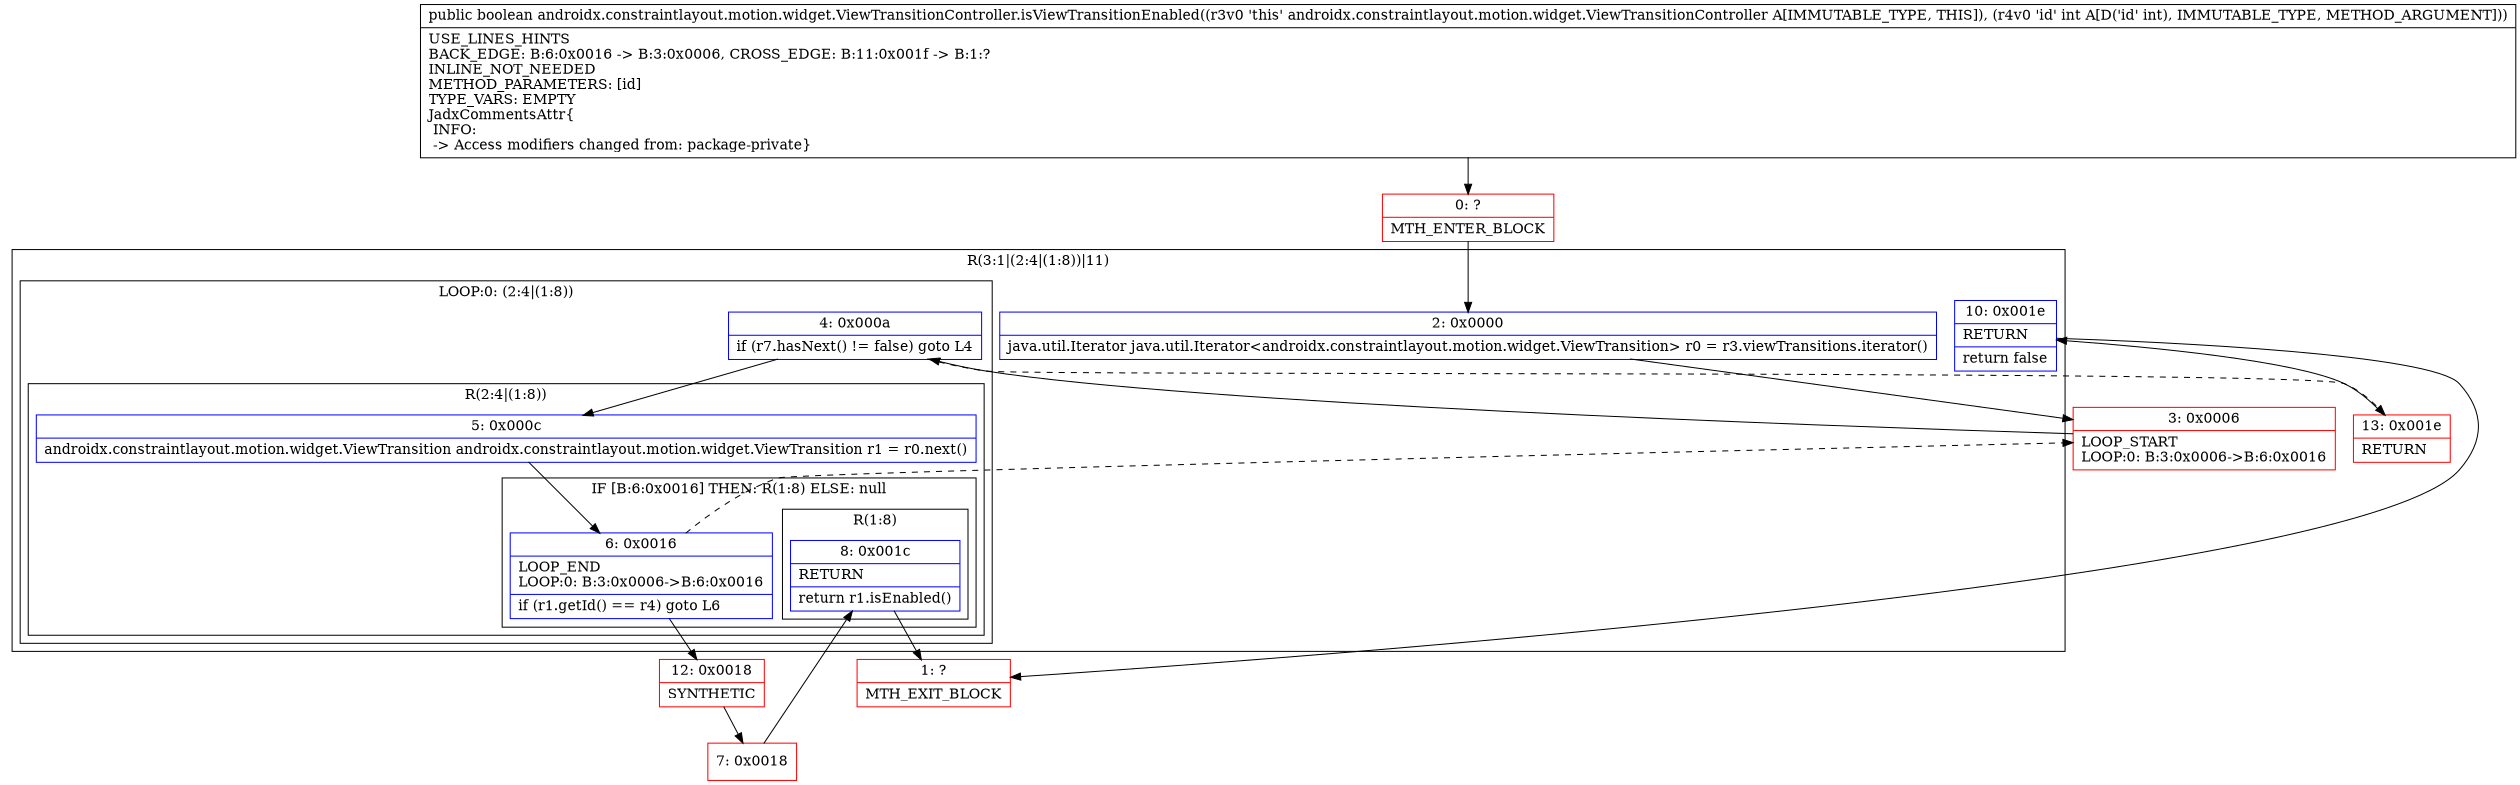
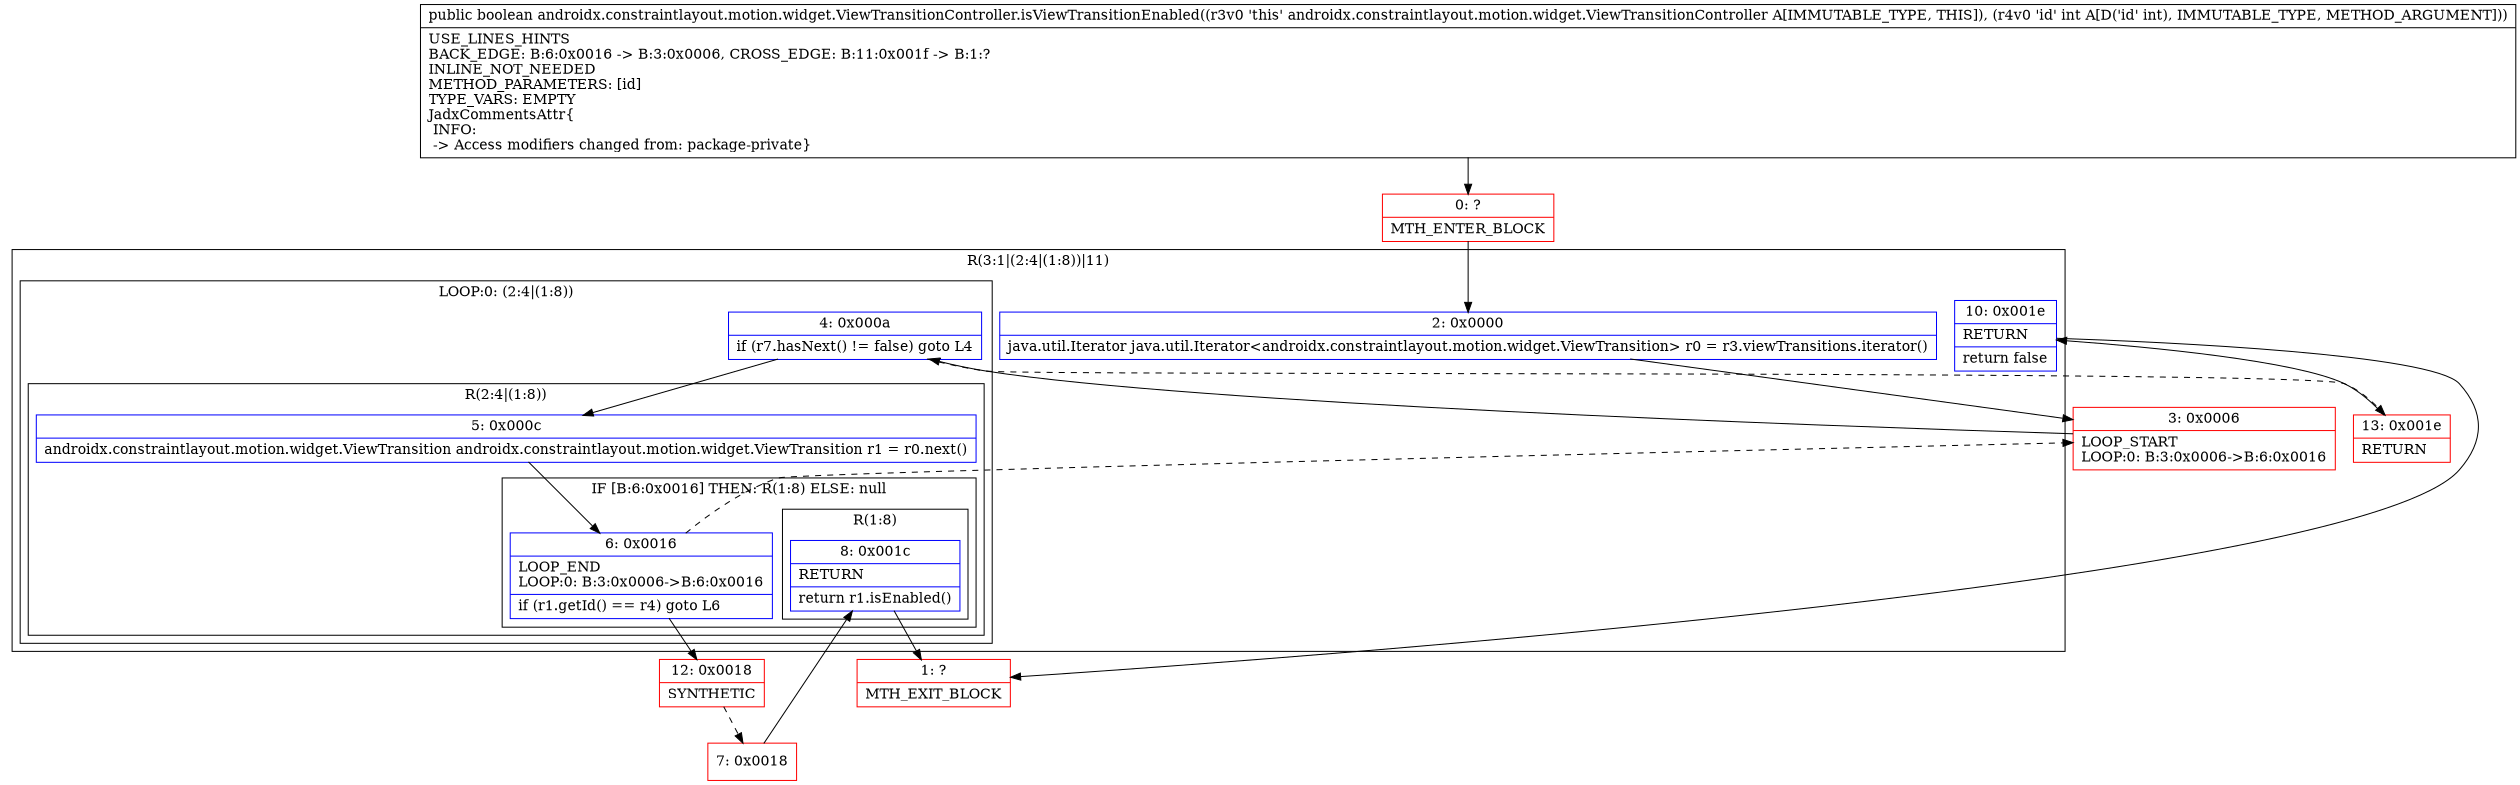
edge "12: 0x0018" -> "7: 0x0018": style solid -> dashed
